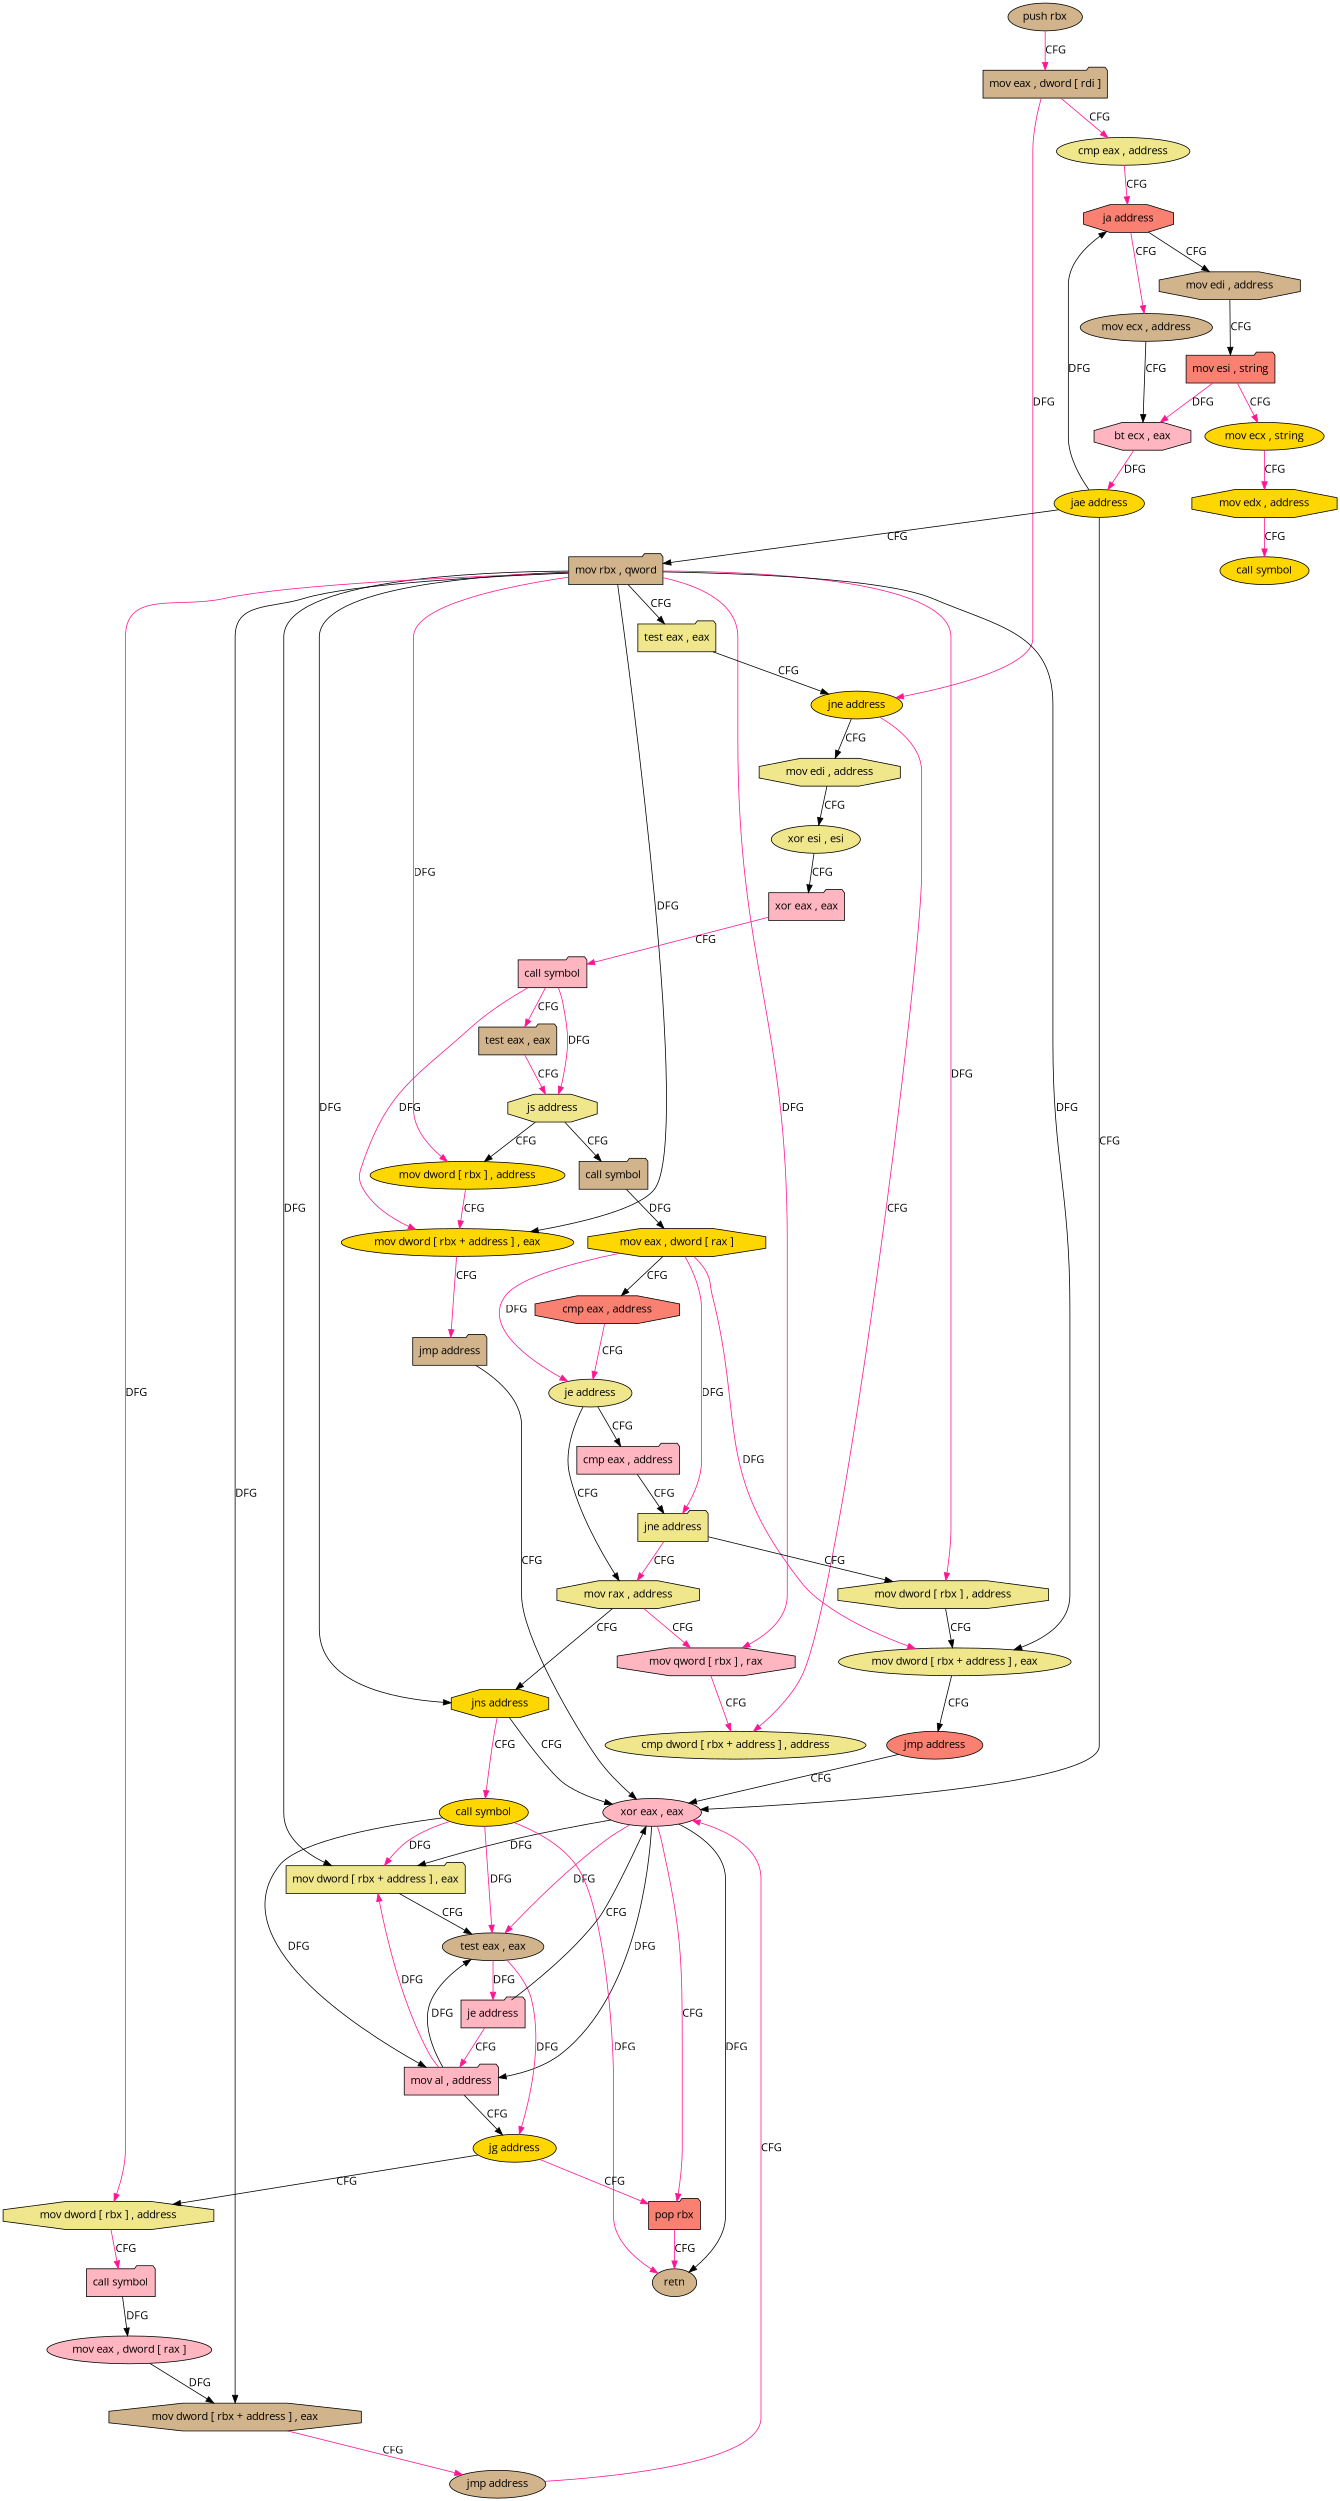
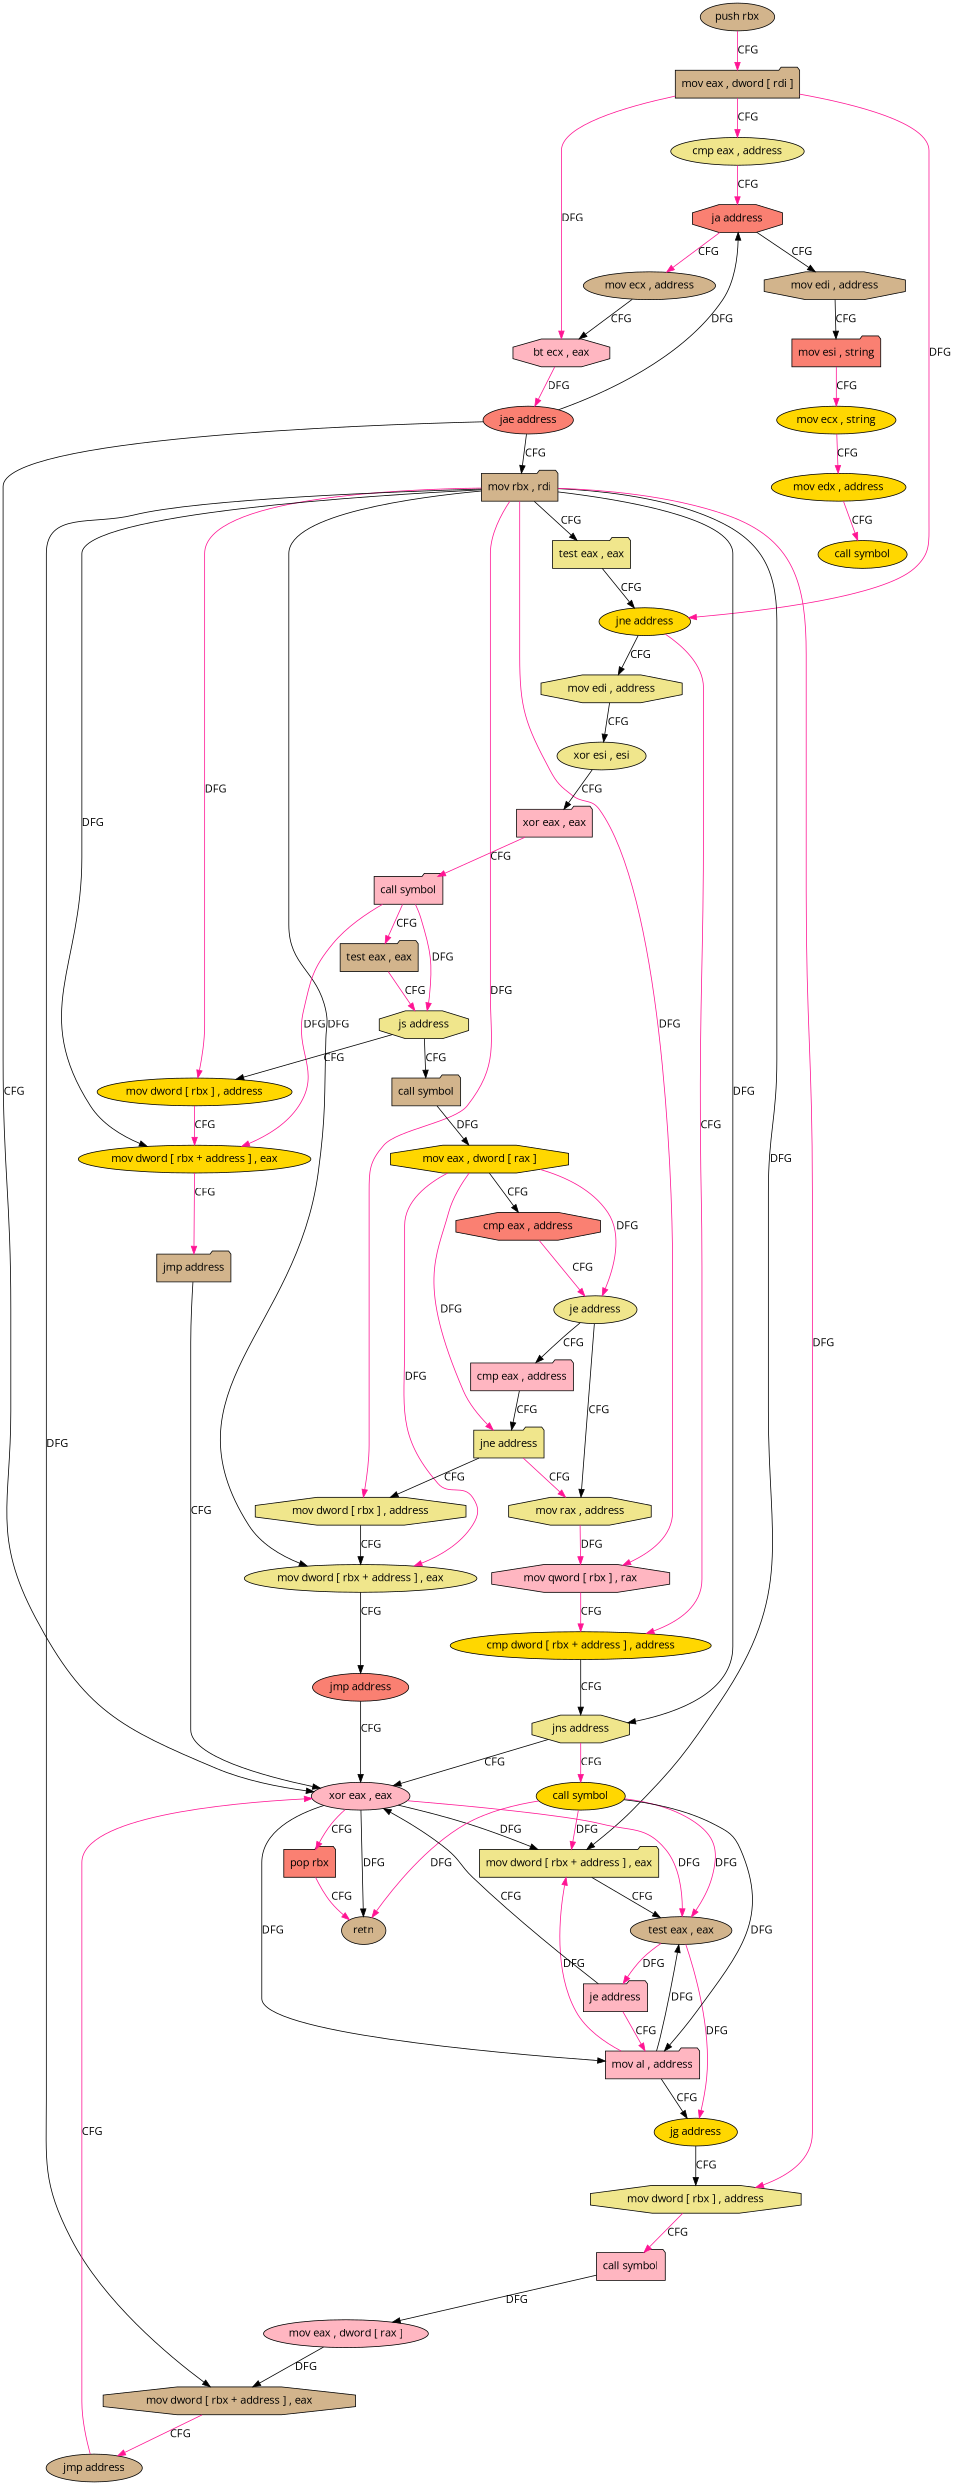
edge "mov esi , string" -> "bt ecx , eax": now "mov eax , dword [ rdi ]" -> "bt ecx , eax"
node "jae address": fillcolor gold -> salmon
node "mov edx , address": shape octagon -> ellipse
node "mov rbx , qword": label "mov rbx , qword" -> "mov rbx , rdi"
edge "mov rax , address" -> "mov qword [ rbx ] , rax": label "CFG" -> "DFG"
edge "mov rax , address" -> "jns address": now "cmp dword [ rbx + address ] , address" -> "jns address"
node "jns address": fillcolor gold -> khaki
node "cmp dword [ rbx + address ] , address": fillcolor khaki -> gold
edge "jg address" -> "pop rbx": removed, label "CFG"
